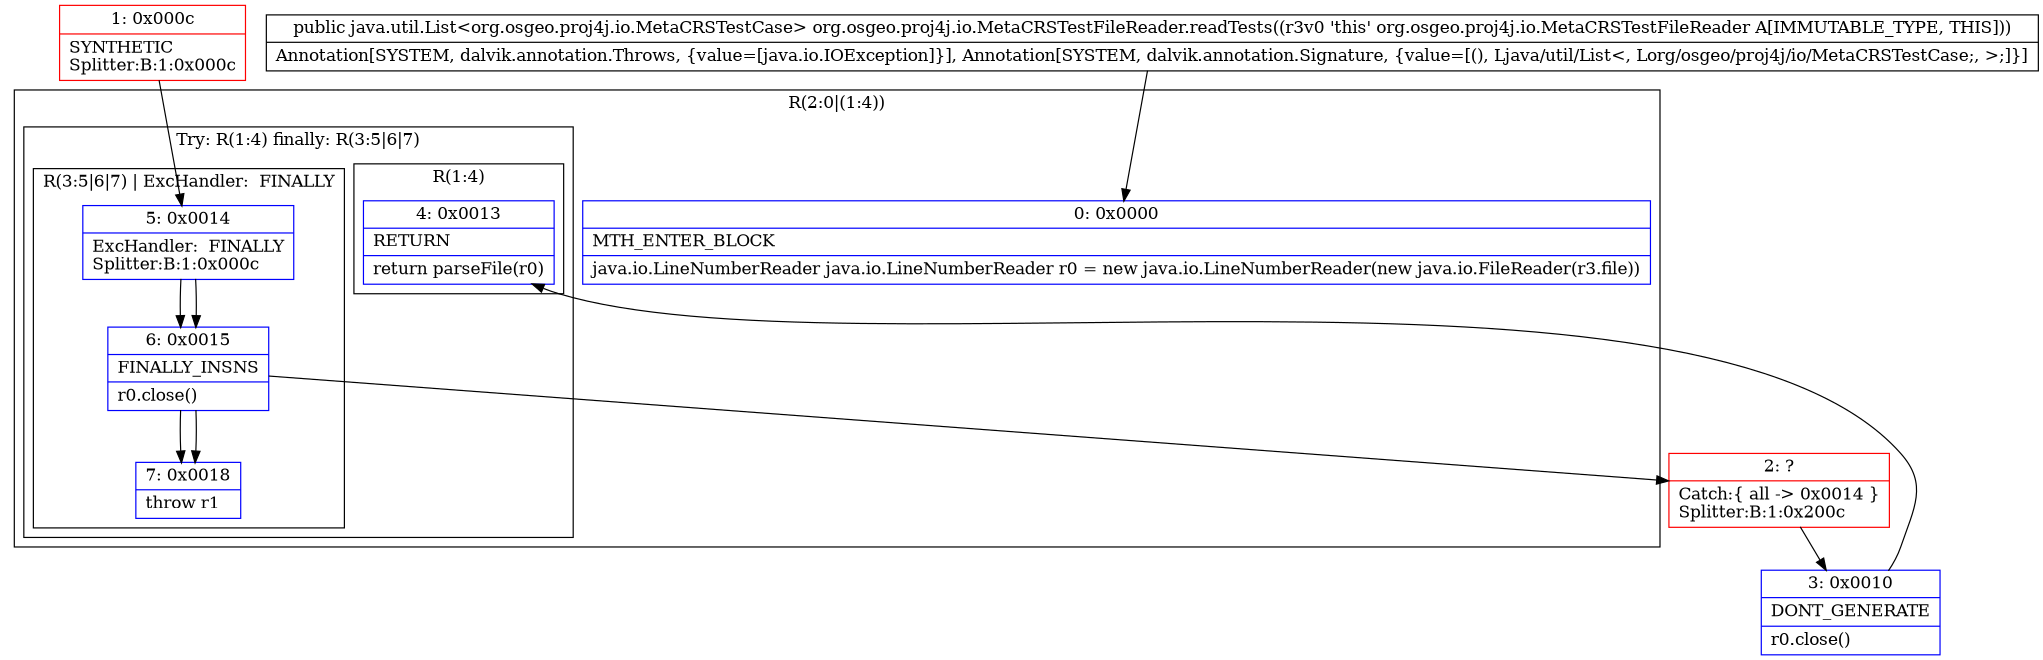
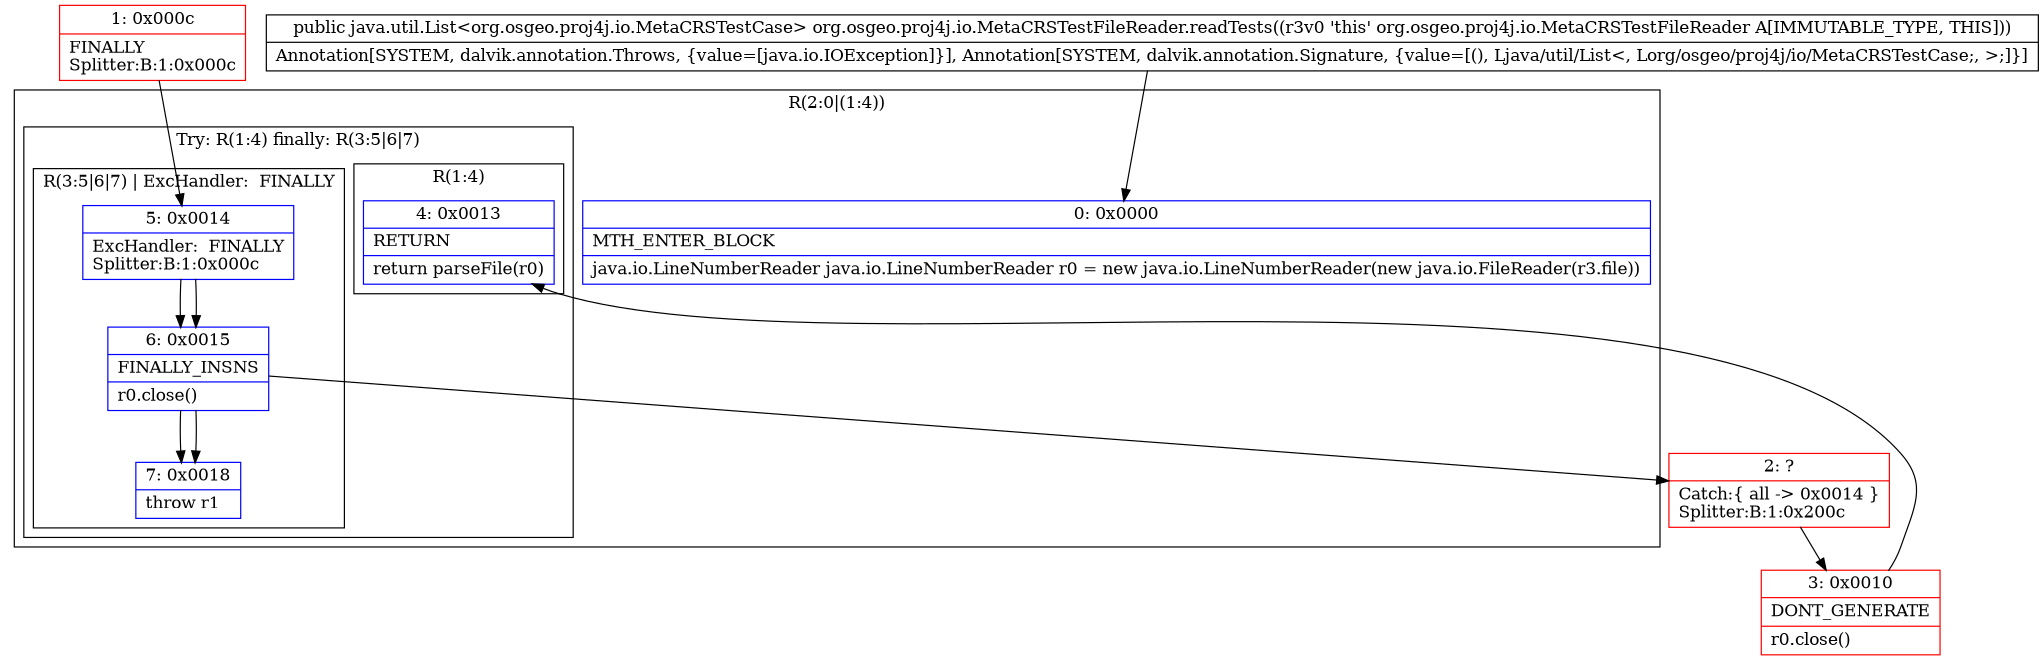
node "1: 0x000c": text "SYNTHETIC" -> "FINALLY"
node "3: 0x0010": color blue -> red
